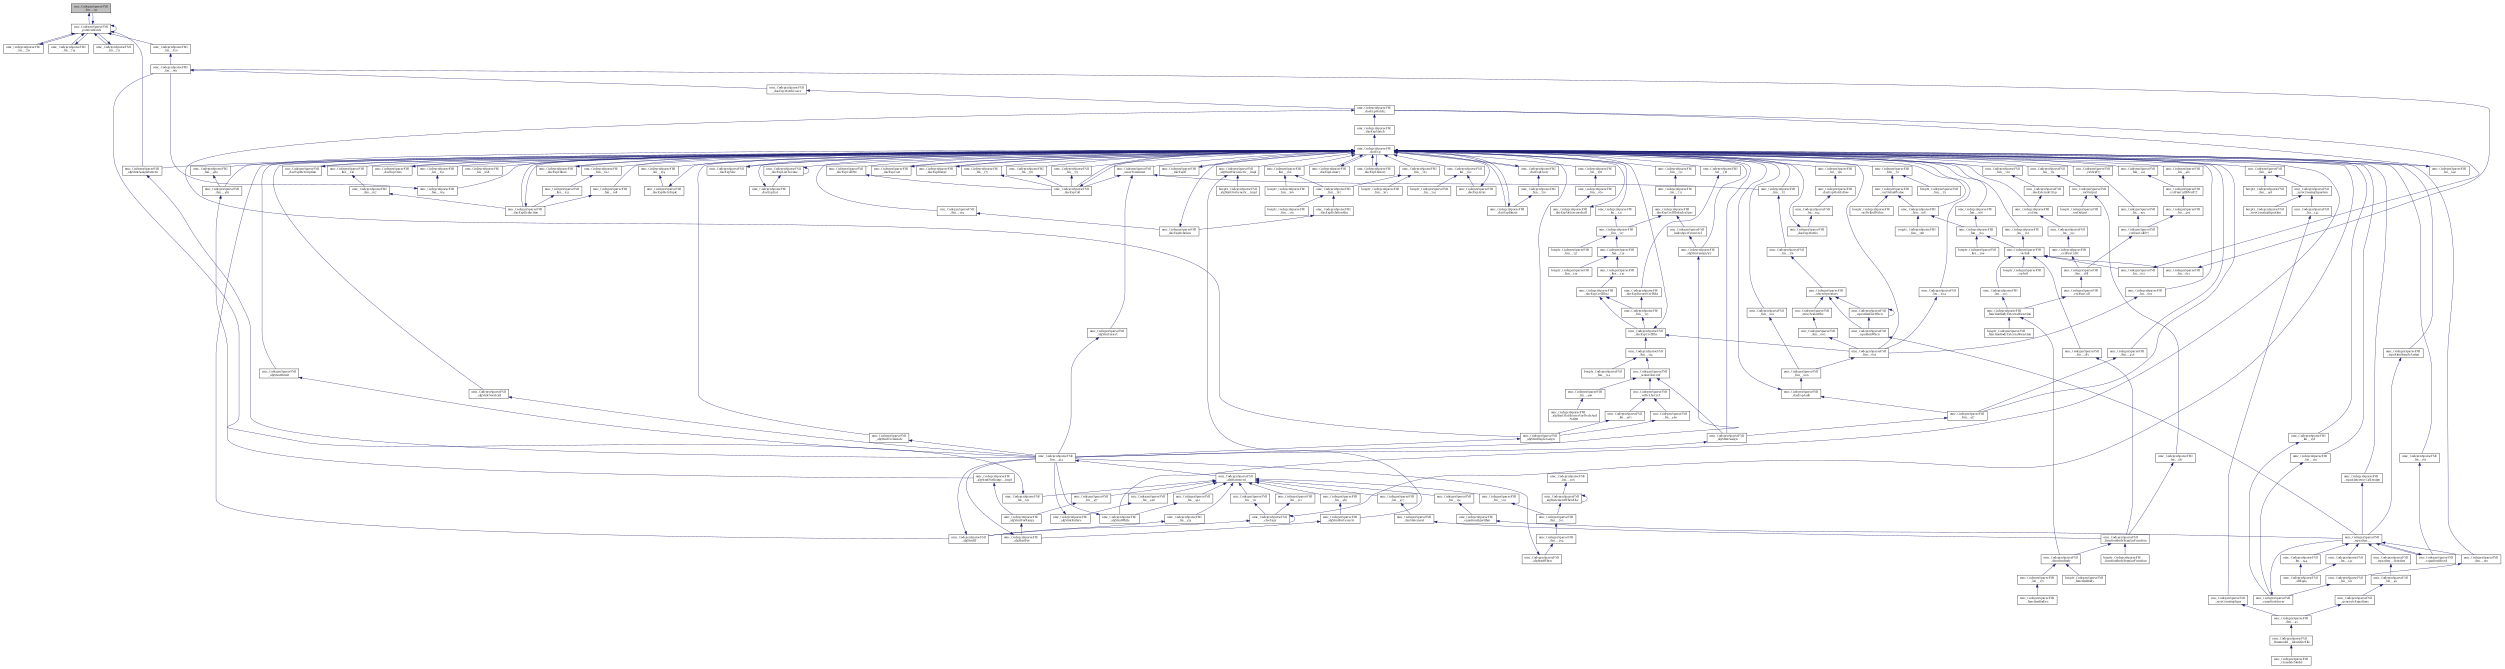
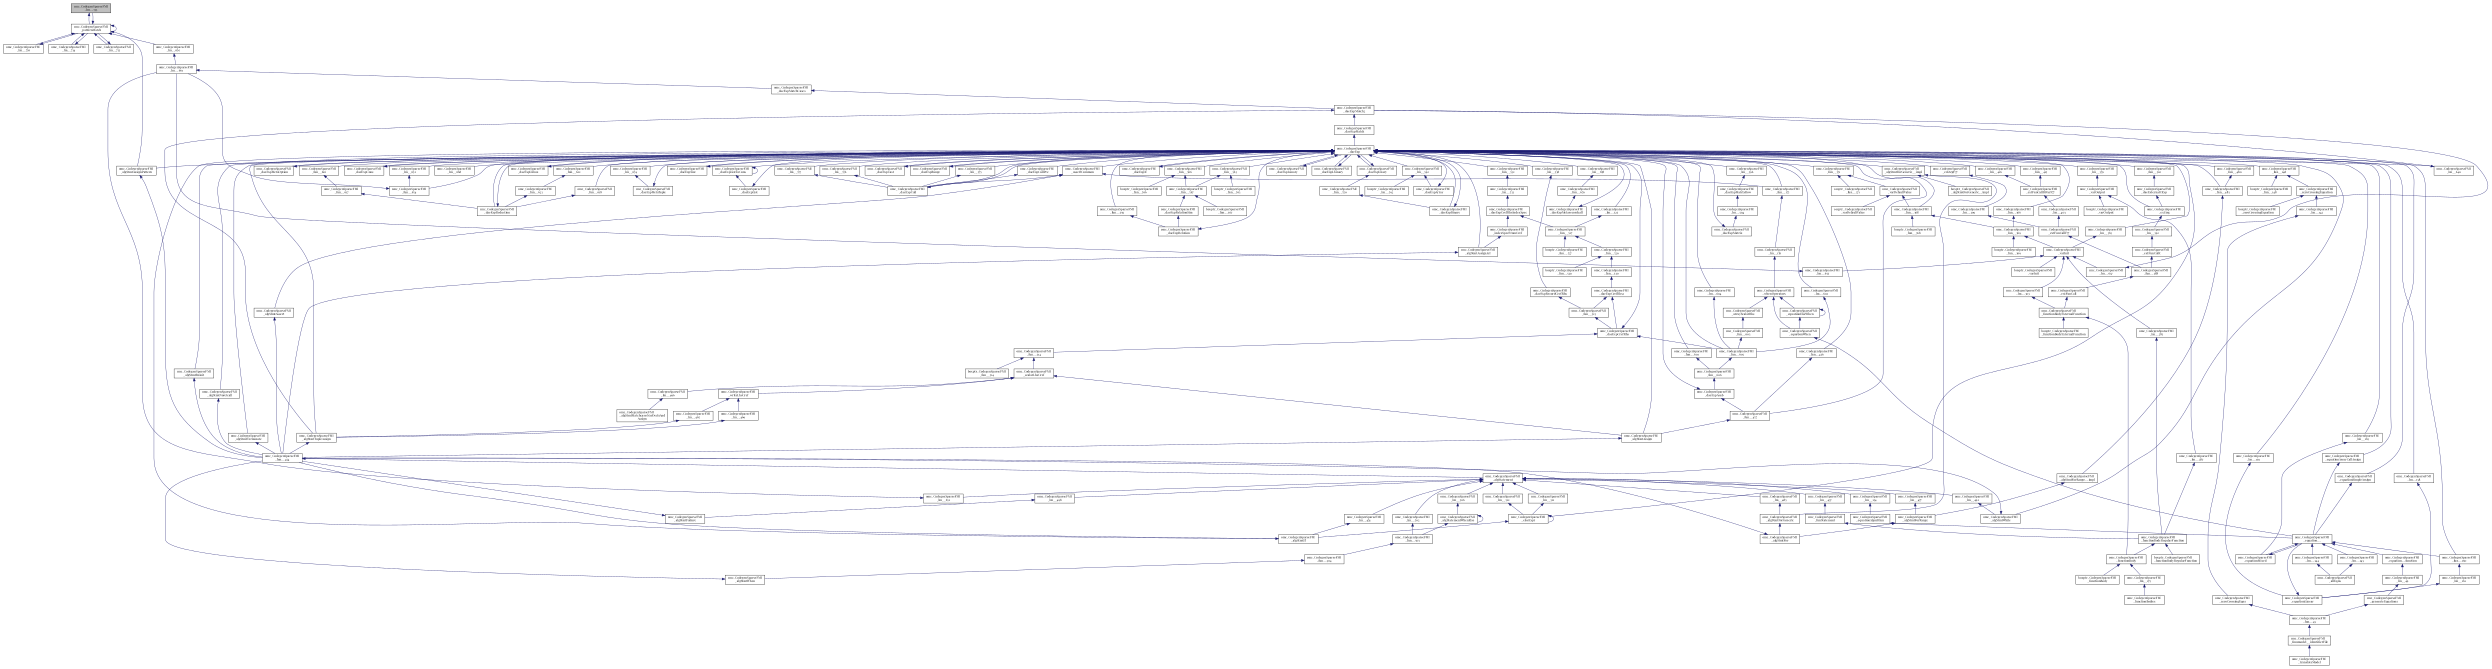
edge "omc_CodegenSparseFMI _lm__506" -> "omc_CodegenSparseFMI _algStatement": added
